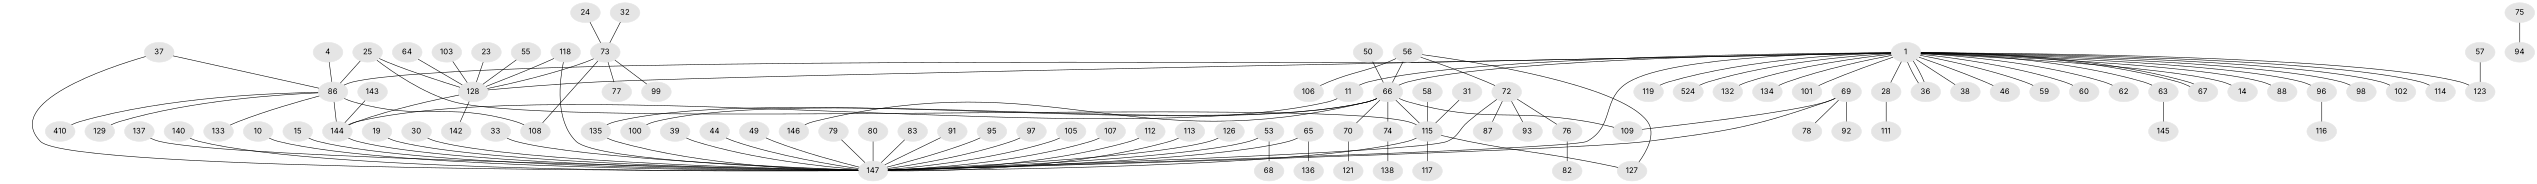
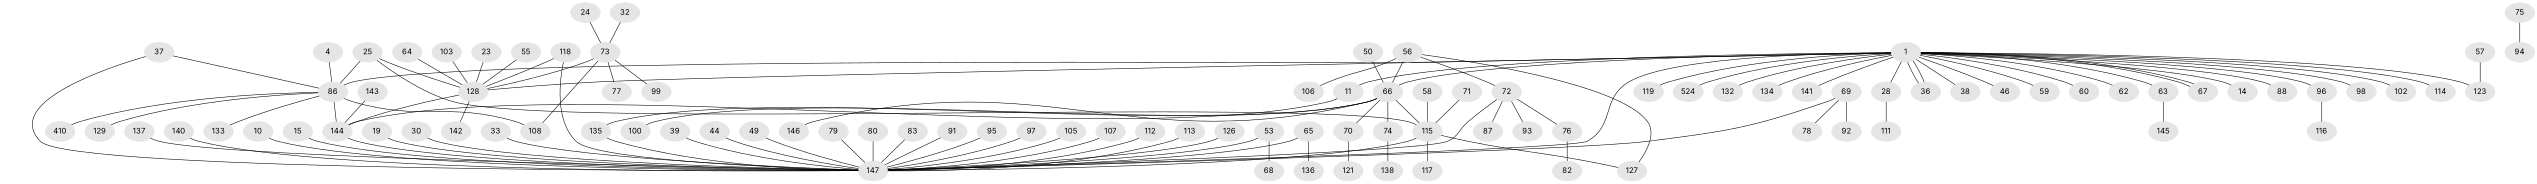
node "31": label "31" -> "71"
node "101": label "101" -> "141"
node "109": removed
